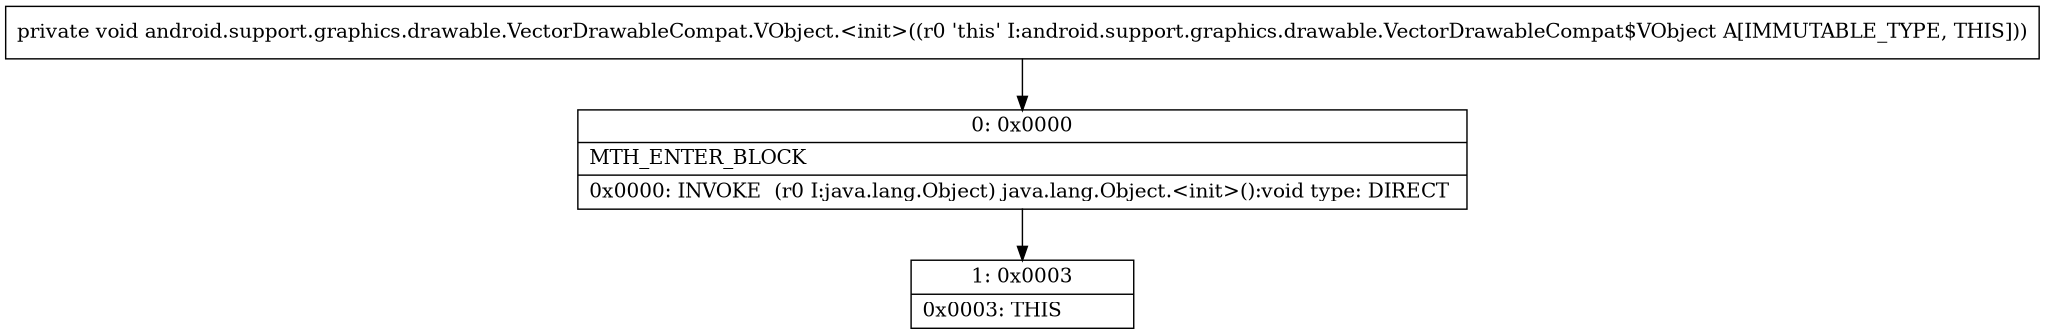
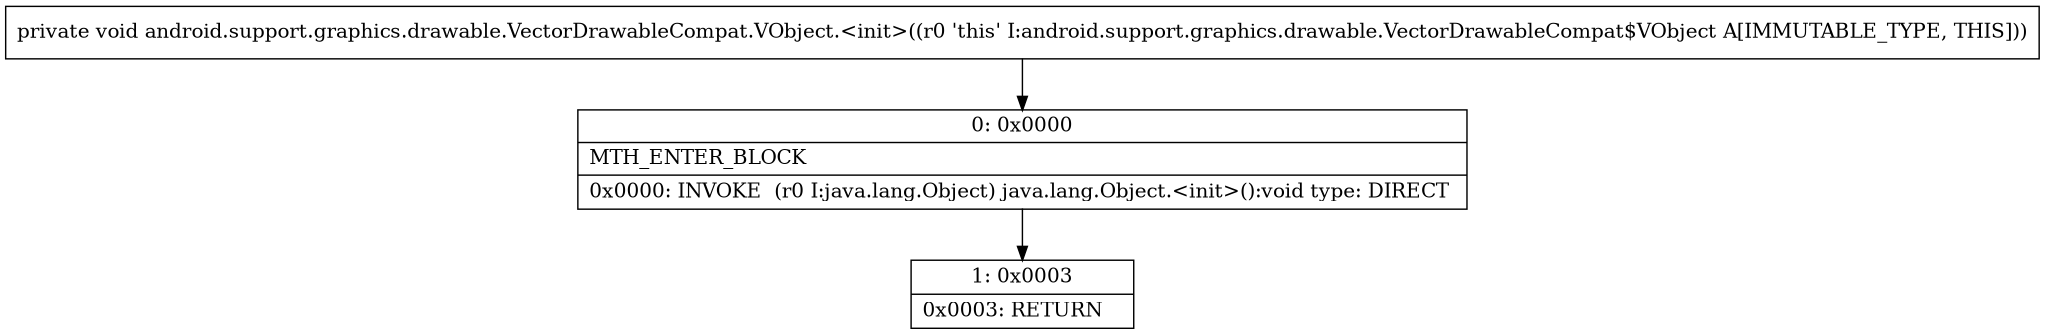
node "1: 0x0003": text "0x0003: THIS" -> "0x0003: RETURN"
